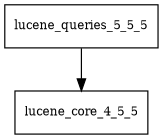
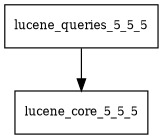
node "lucene_core_4_5_5": label "lucene_core_4_5_5" -> "lucene_core_5_5_5"
